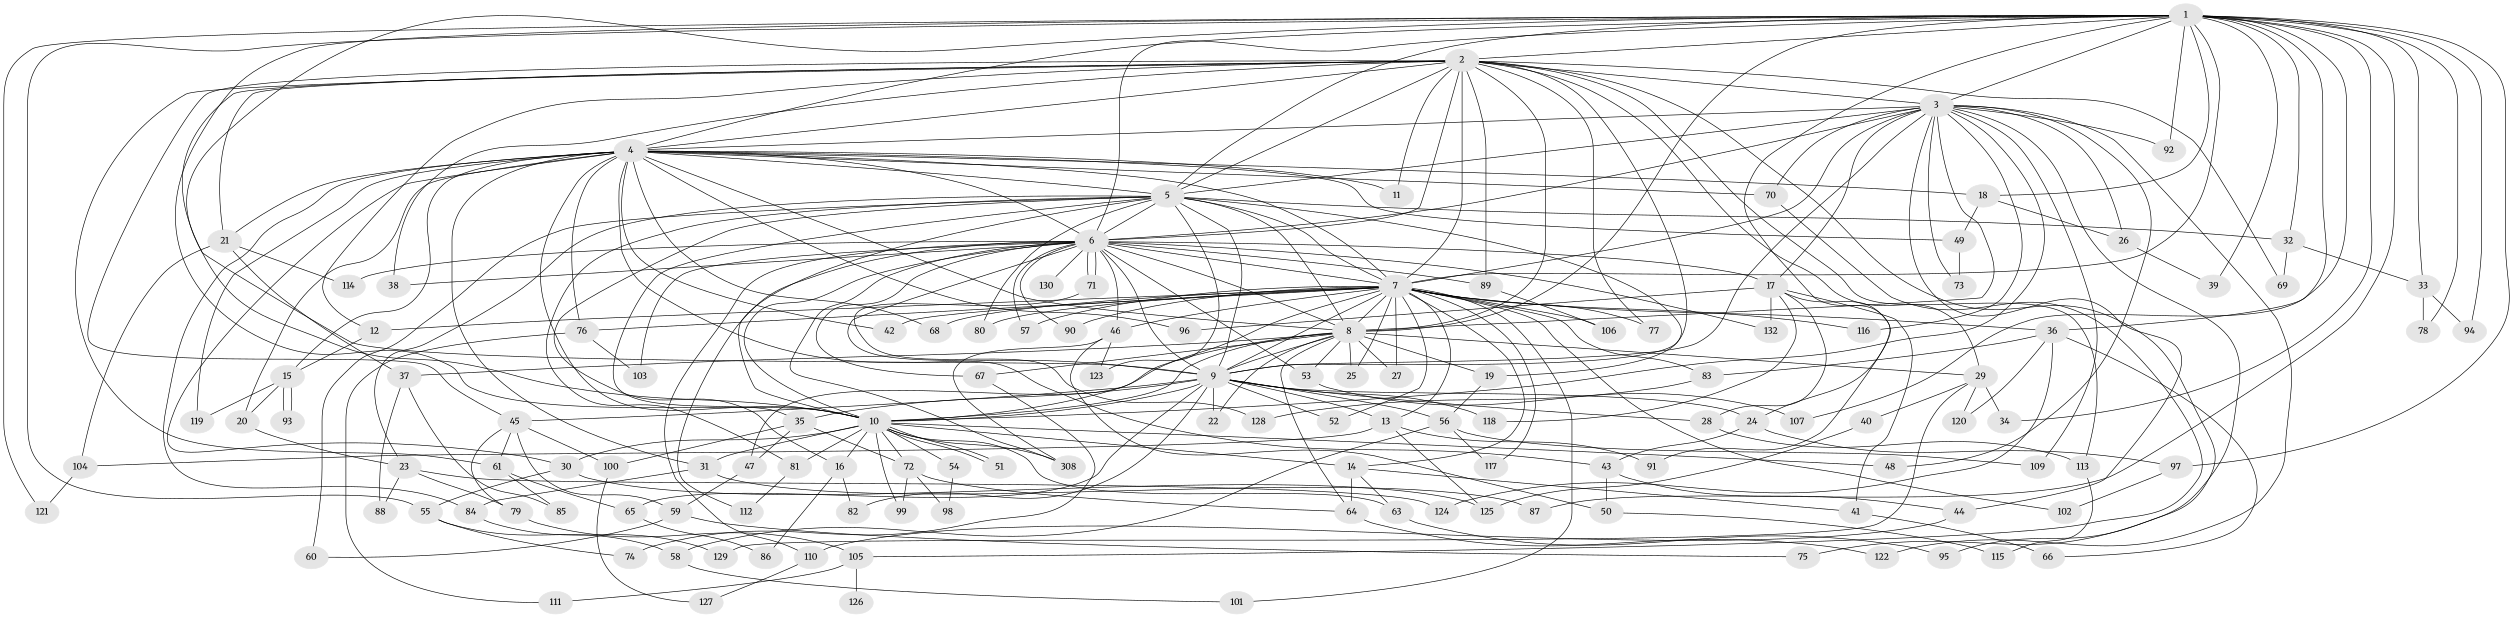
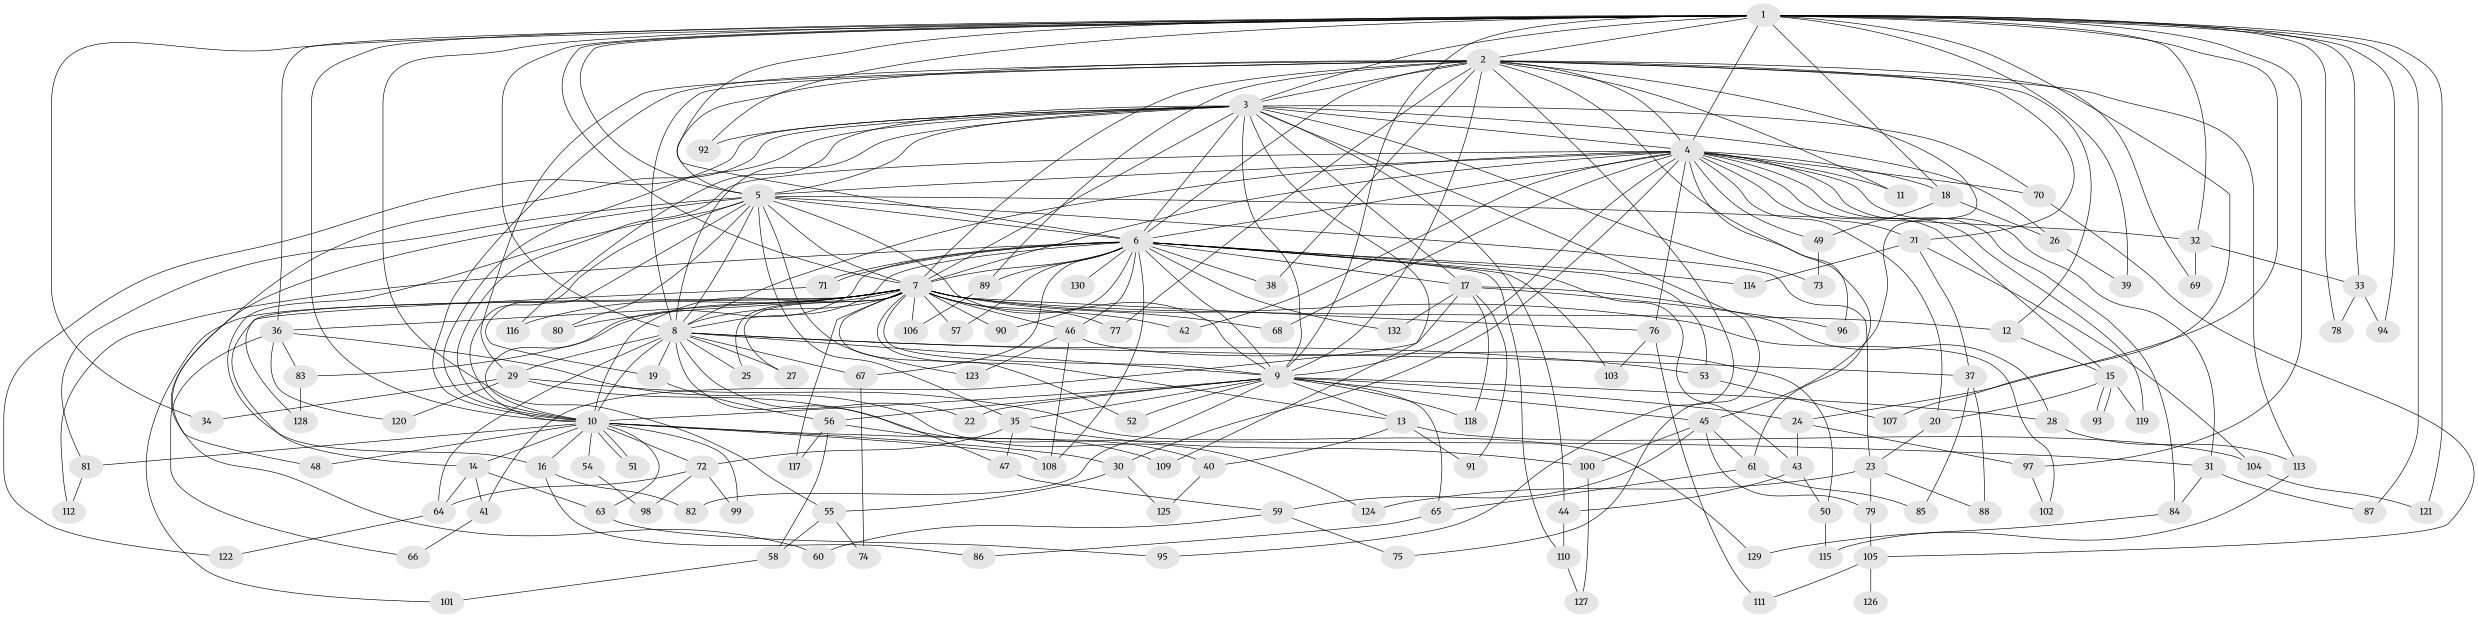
edge "13" -- "125": now "13" -- "40"
node "308": label "308" -> "108"
